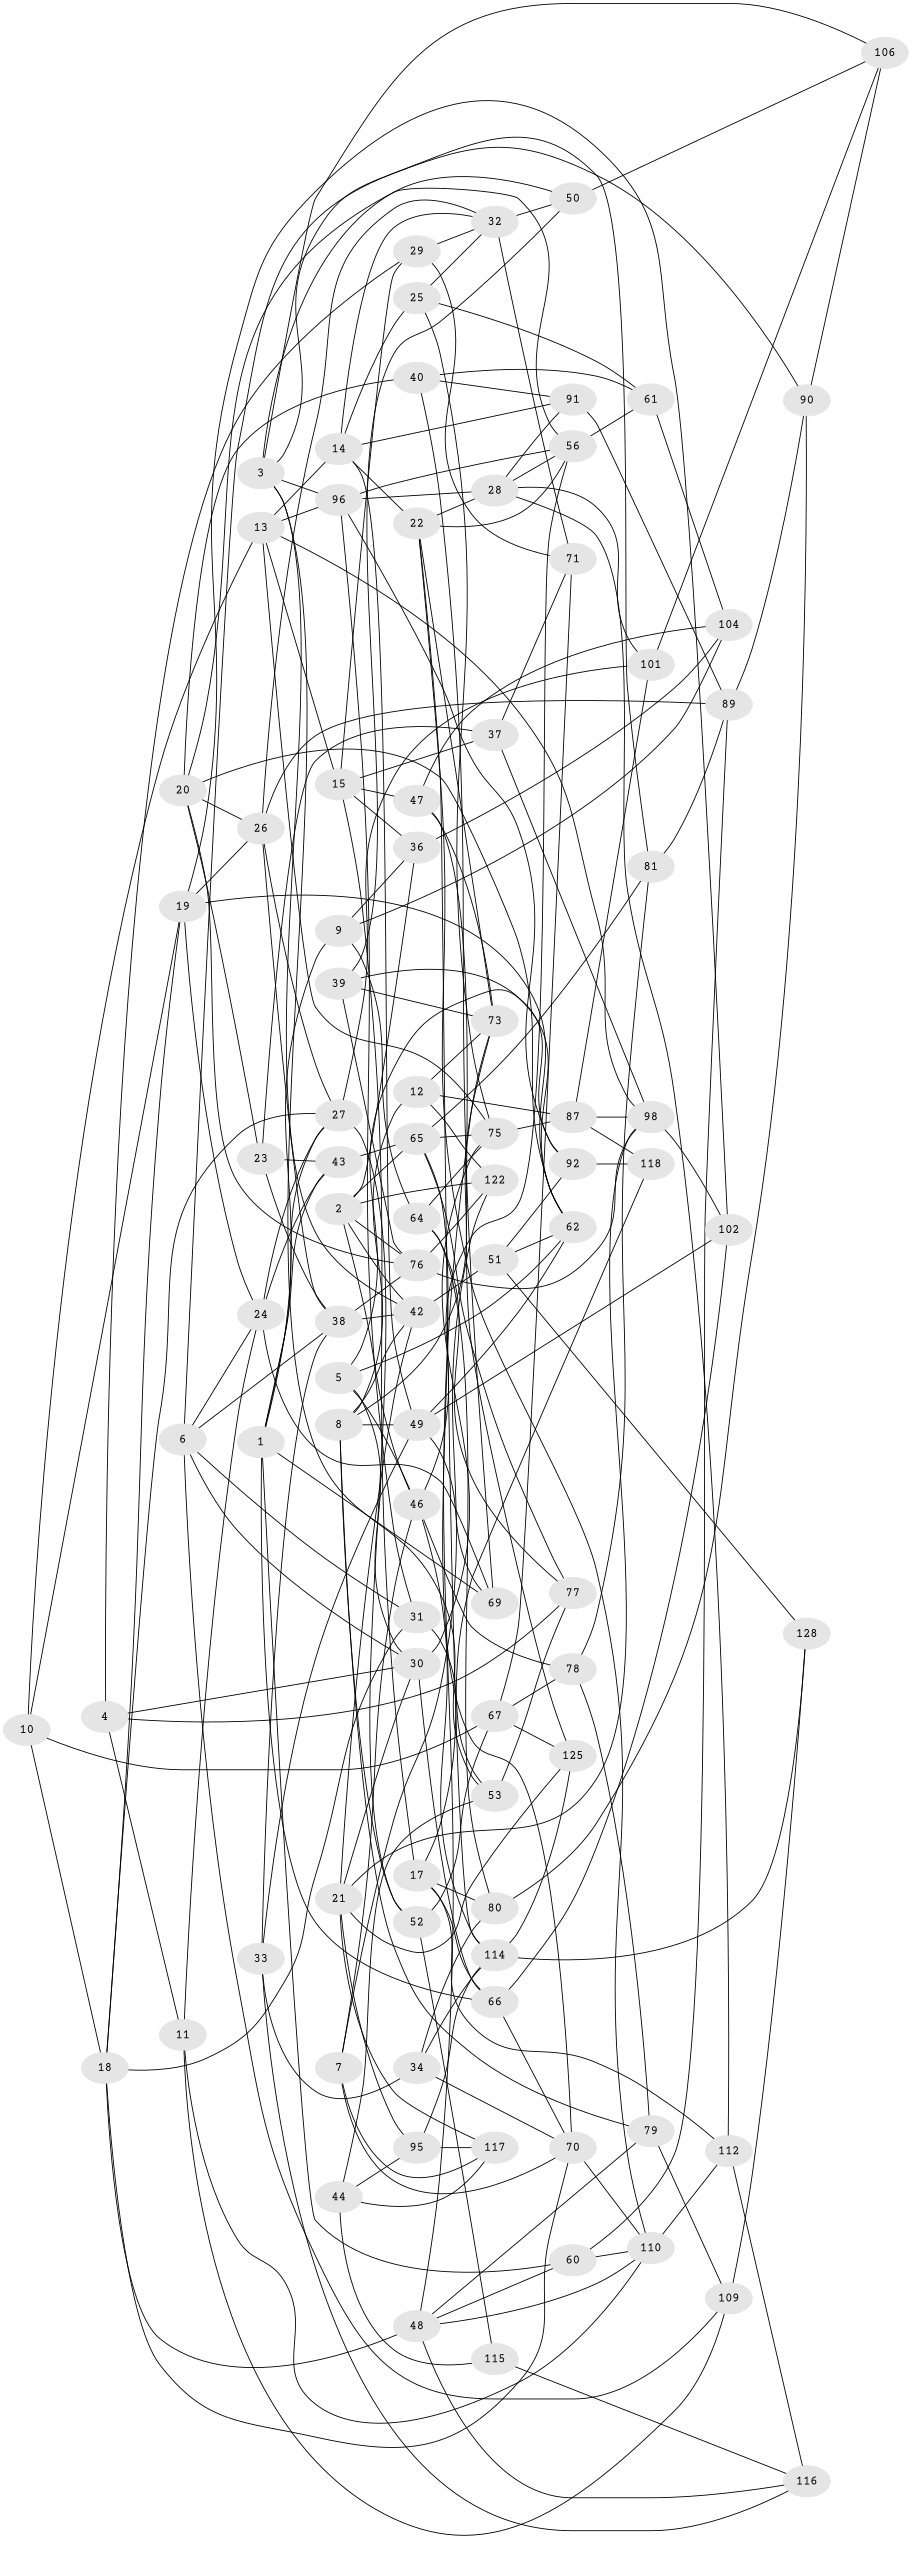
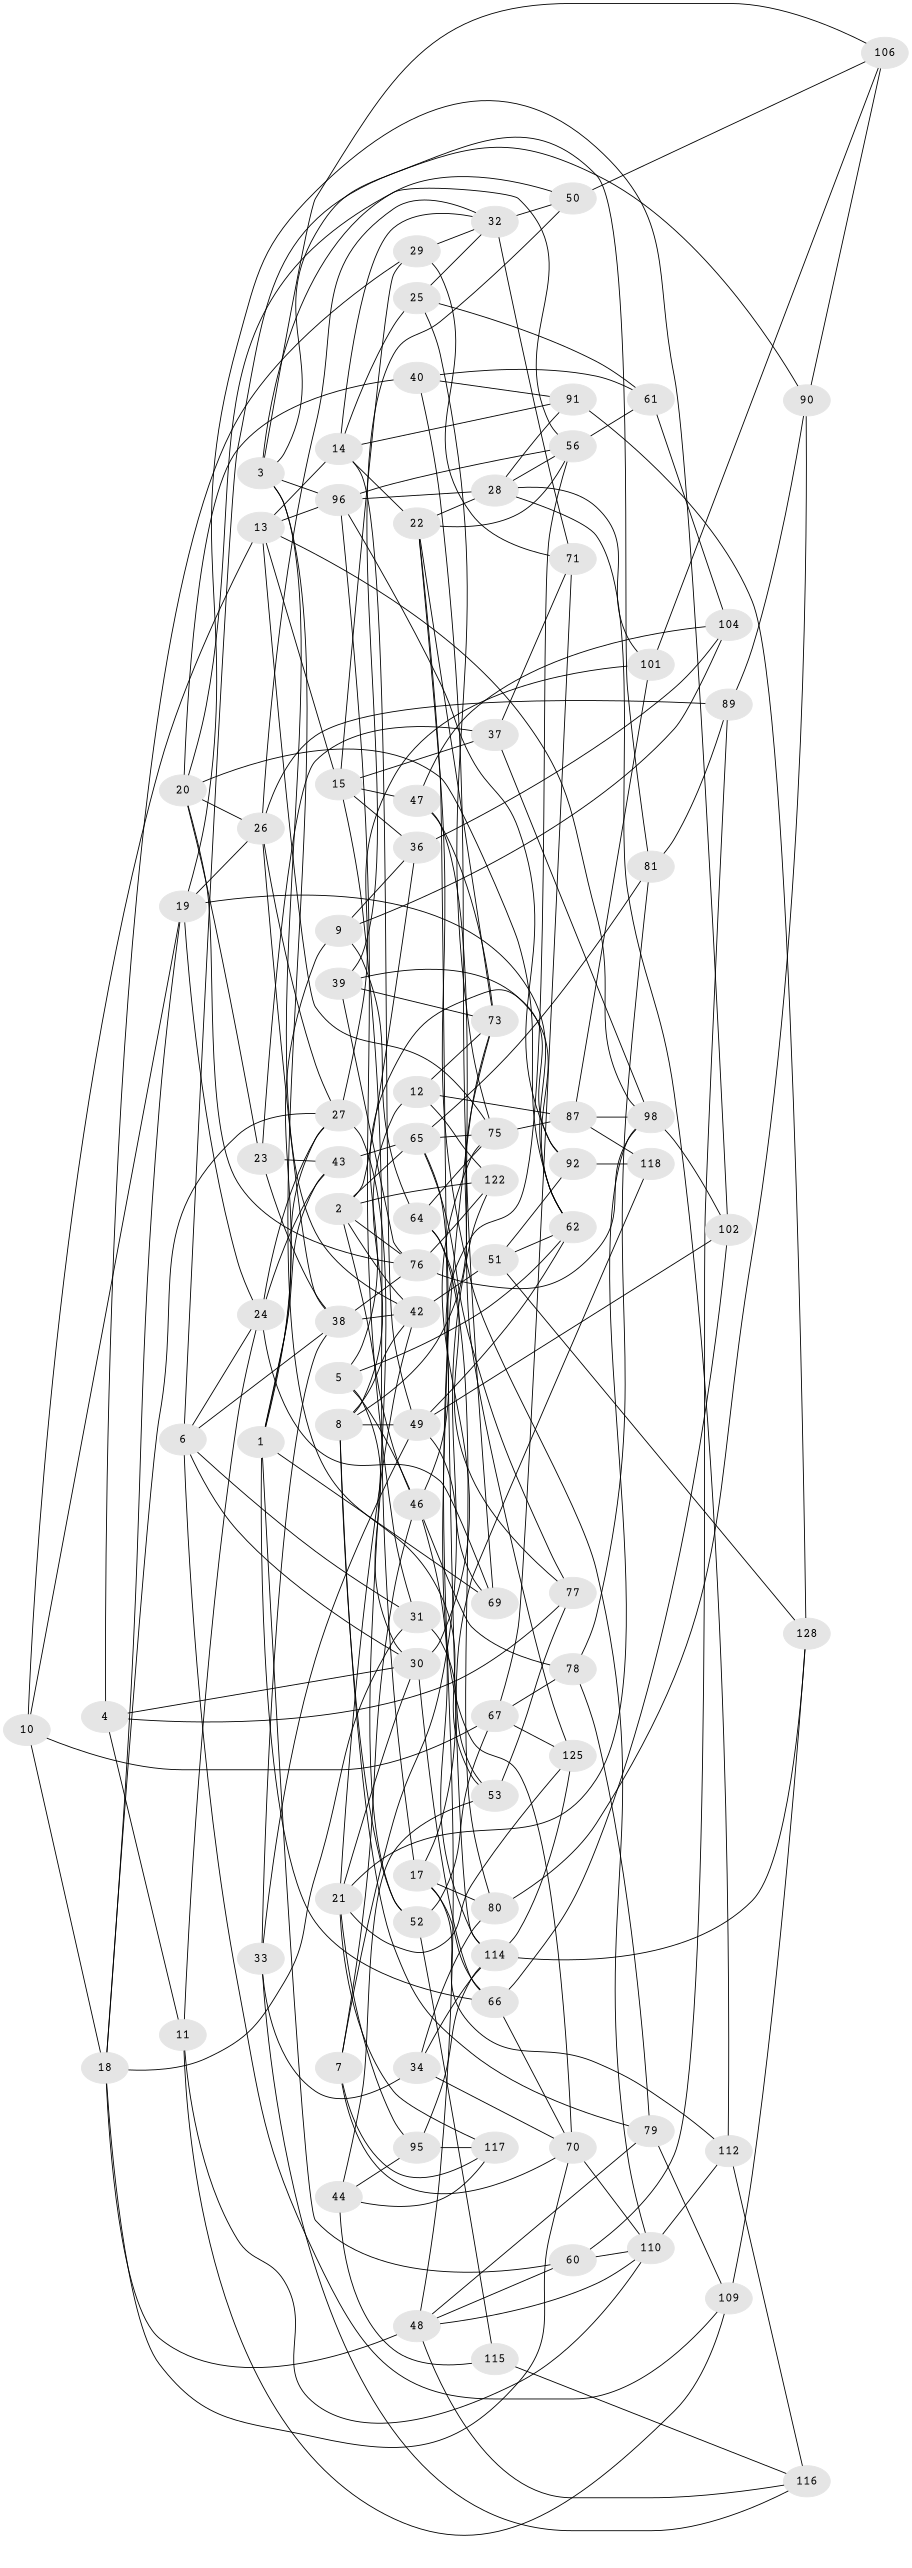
edge "91" -- "89": now "91" -- "128"
